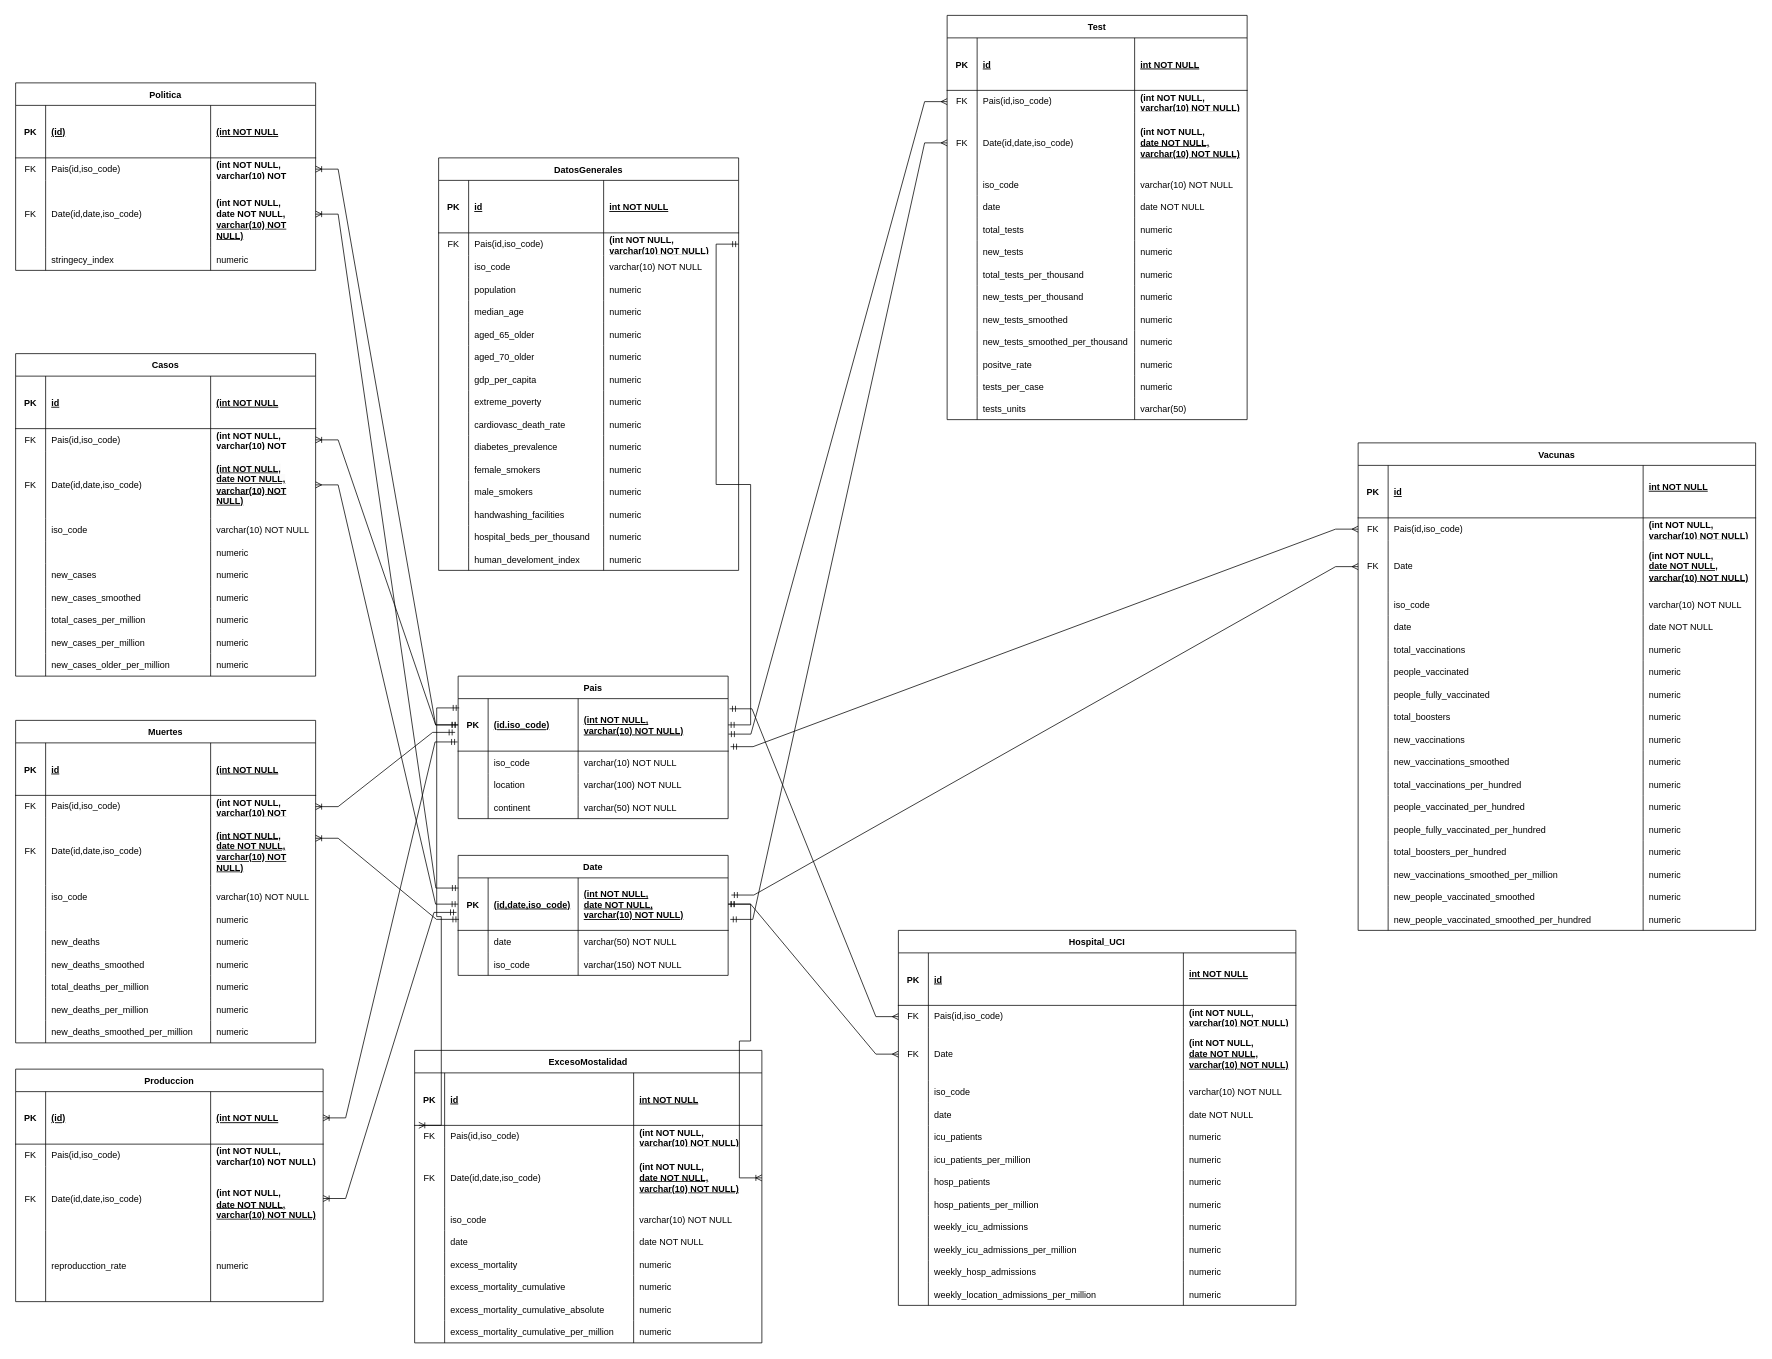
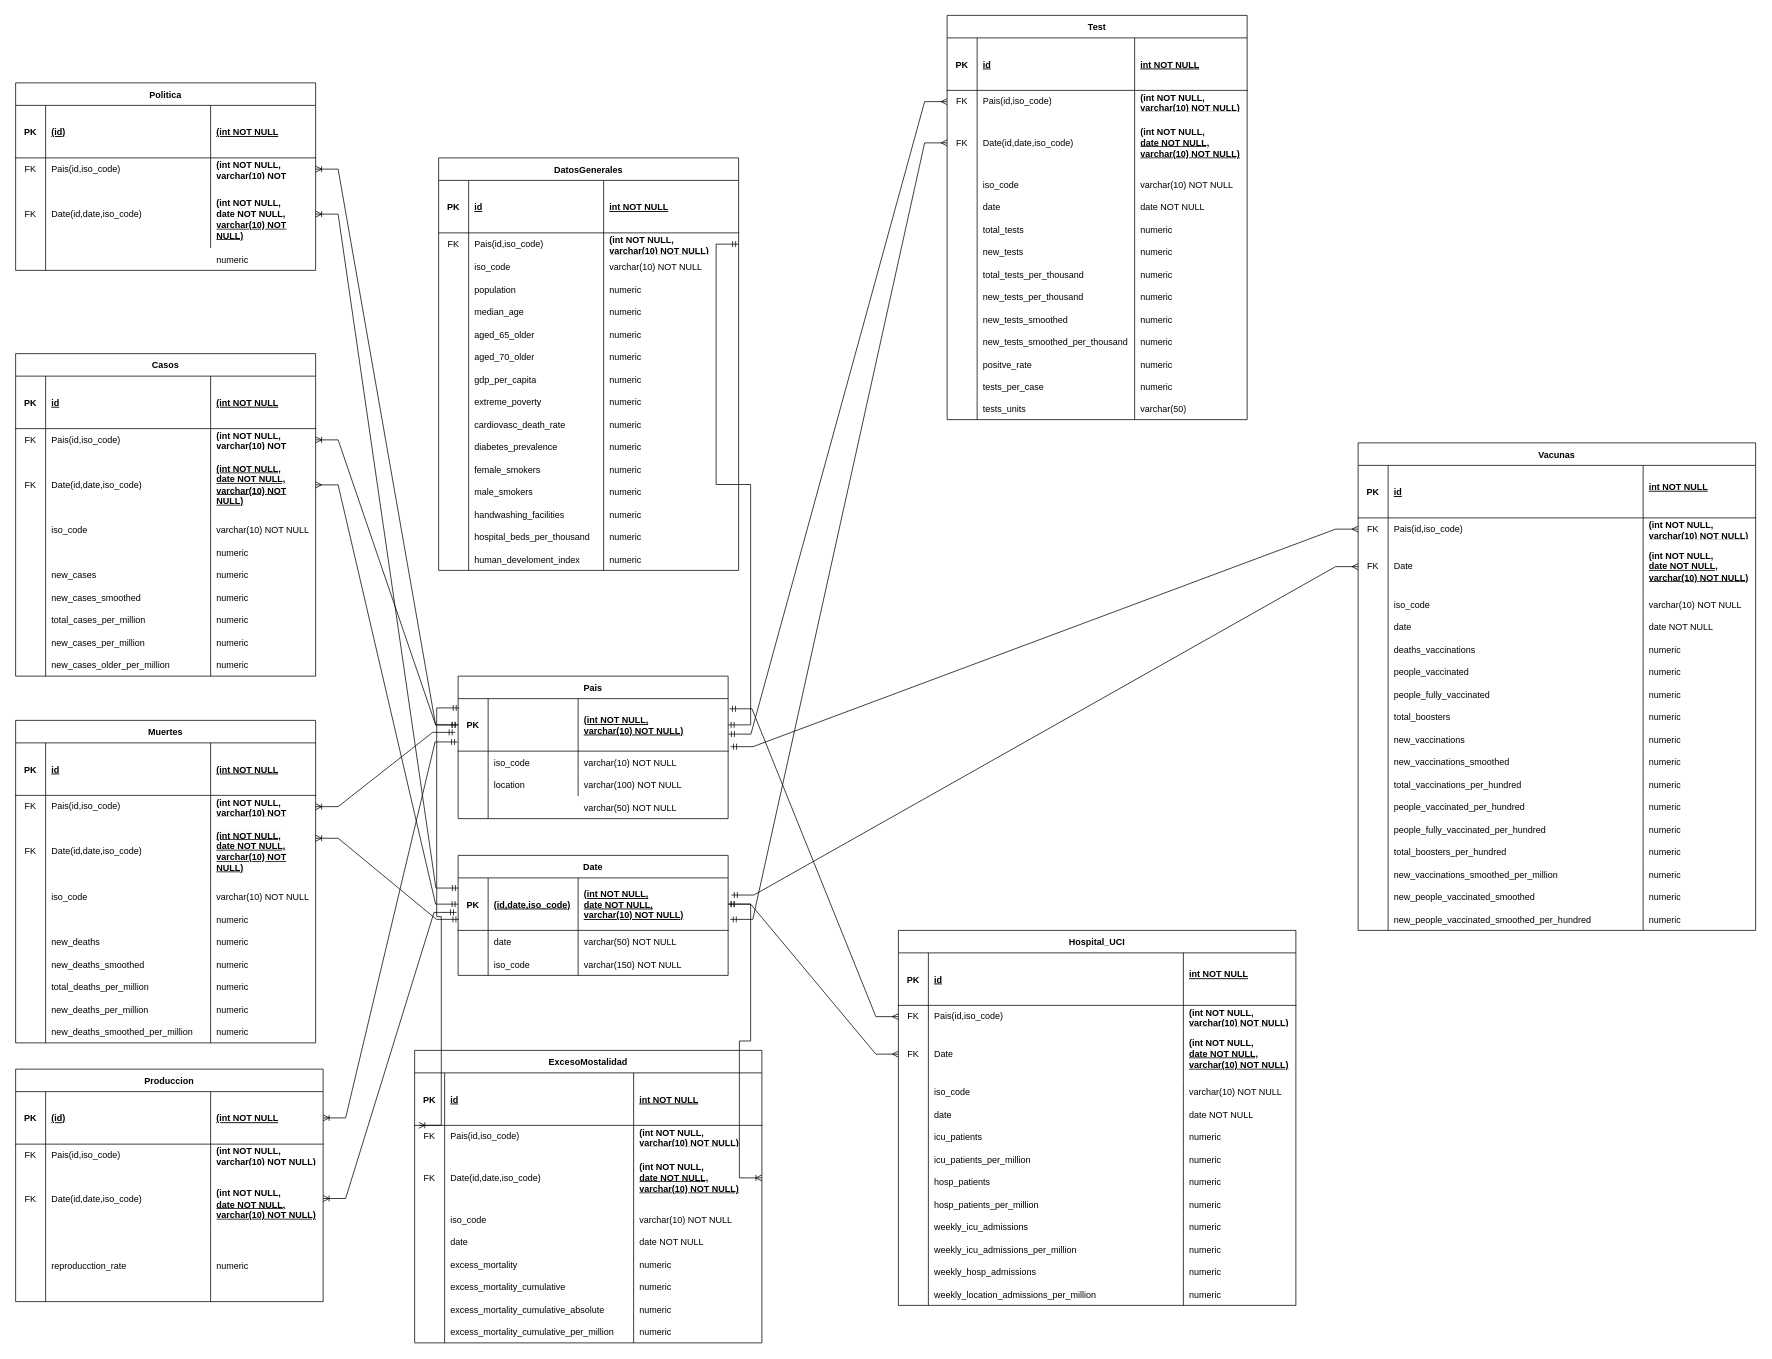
node "stringecy_index": removed
node "total_vaccinations": label "total_vaccinations" -> "deaths_vaccinations"
node "(id.iso_code)": removed
node "continent": removed
